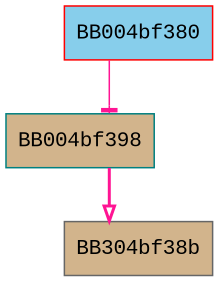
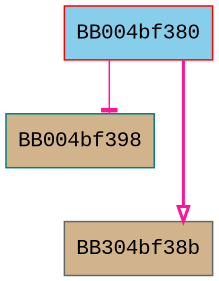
edge "BB004bf398" -> "BB304bf38b": now "BB004bf380" -> "BB304bf38b"
